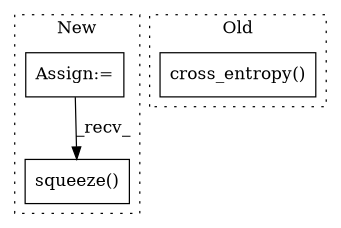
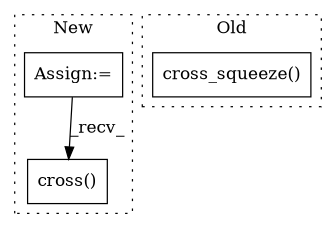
node "cross_entropy()": label "cross_entropy()" -> "cross_squeeze()"
node "squeeze()": label "squeeze()" -> "cross()"
